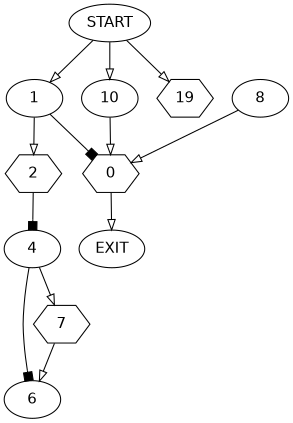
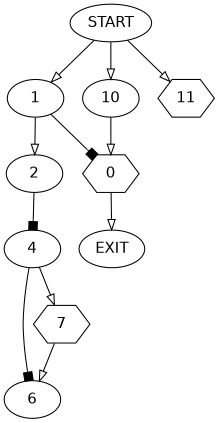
node "19": label "19" -> "11"
node "8": removed
node "2": shape hexagon -> ellipse
